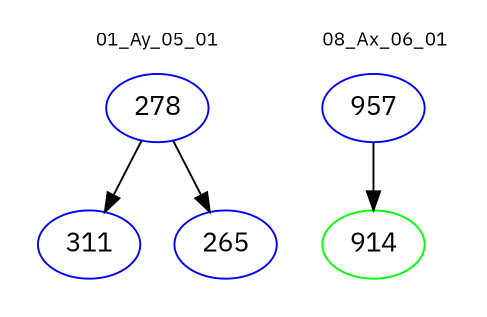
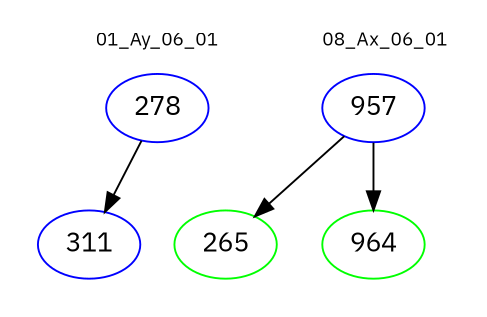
cluster "01_Ay_05_01": label "01_Ay_05_01" -> "01_Ay_06_01"
edge "278" -> "265": now "957" -> "265"
node "265": color blue -> green
node "914": label "914" -> "964"
